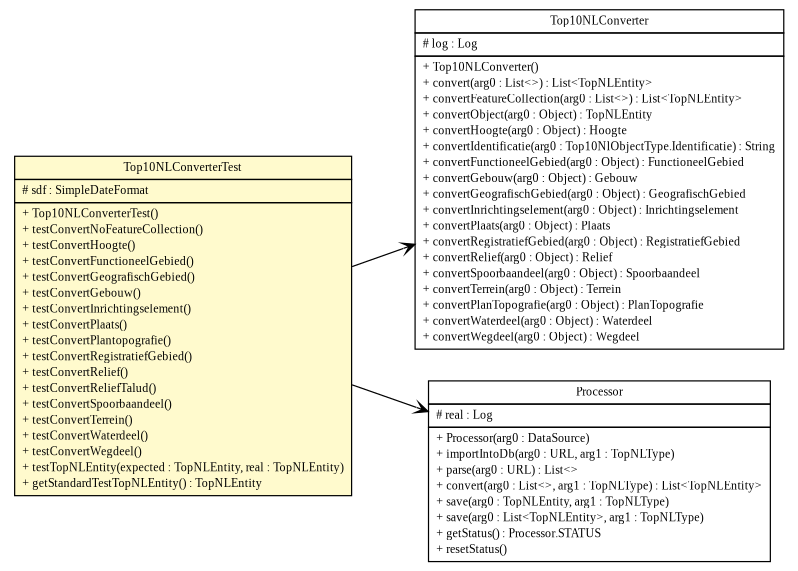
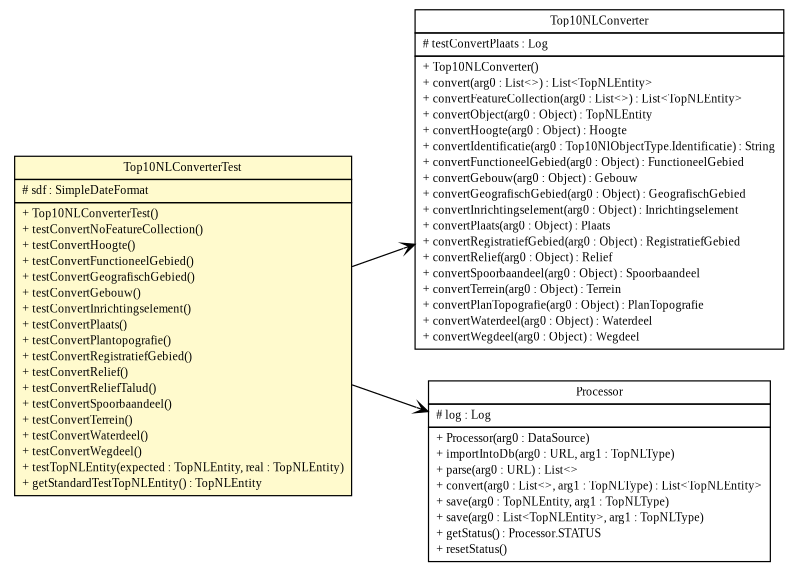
node "Top10NLConverter": text "# log : Log" -> "# testConvertPlaats : Log"
node "Processor": text "# real : Log" -> "# log : Log"
